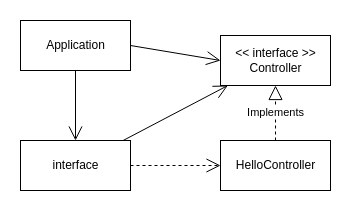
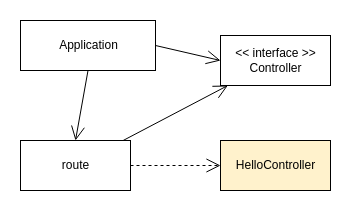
node "Application": size 110x50 -> 135x50
edge "HelloController" -> "<< interface >> Controller": removed, label "Implements"
node "interface": label "interface" -> "route"
node "HelloController": fillcolor #ffffff -> #fff2cc
